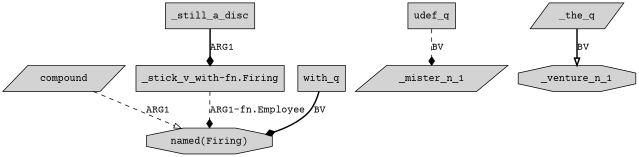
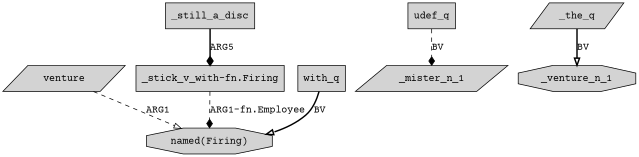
edge "_still_a_disc" -> "_stick_v_with-fn.Firing": label "ARG1" -> "ARG5"
node "compound": label "compound" -> "venture"
edge "with_q" -> "named(Firing)": arrowhead diamond -> onormal
